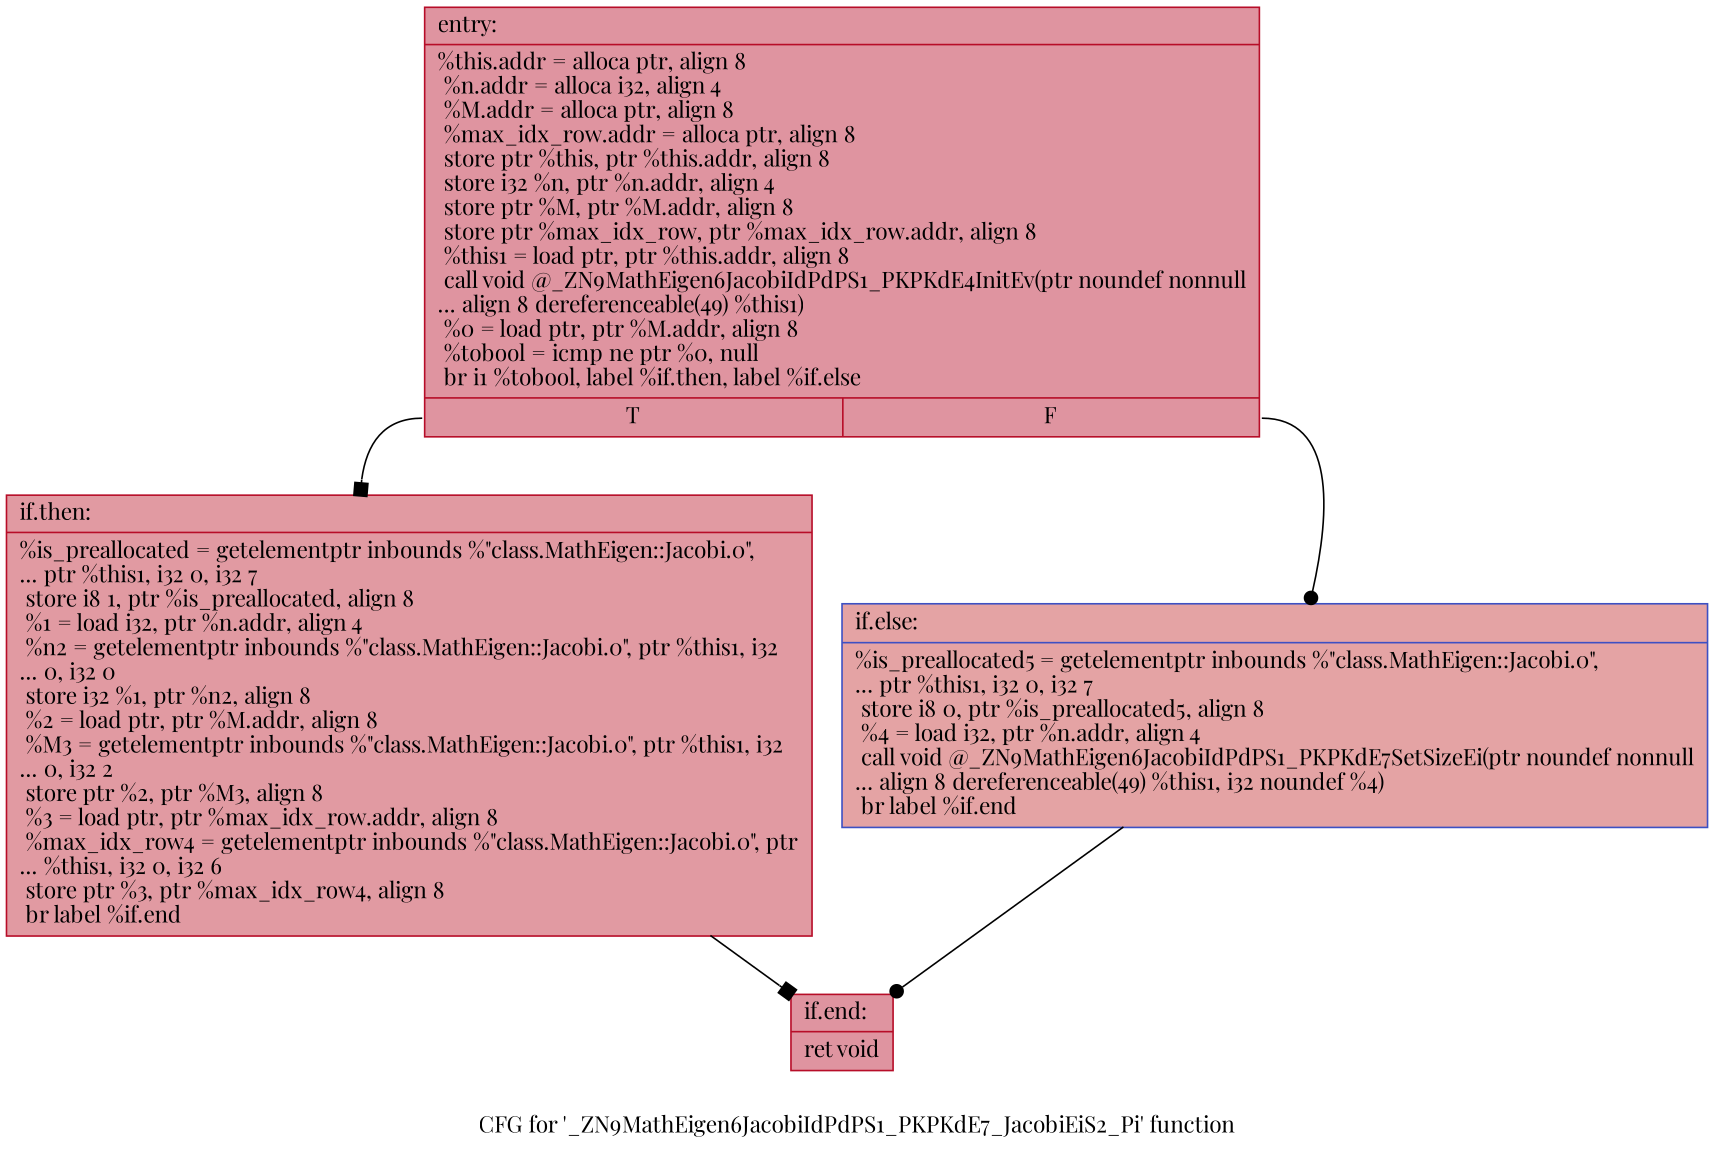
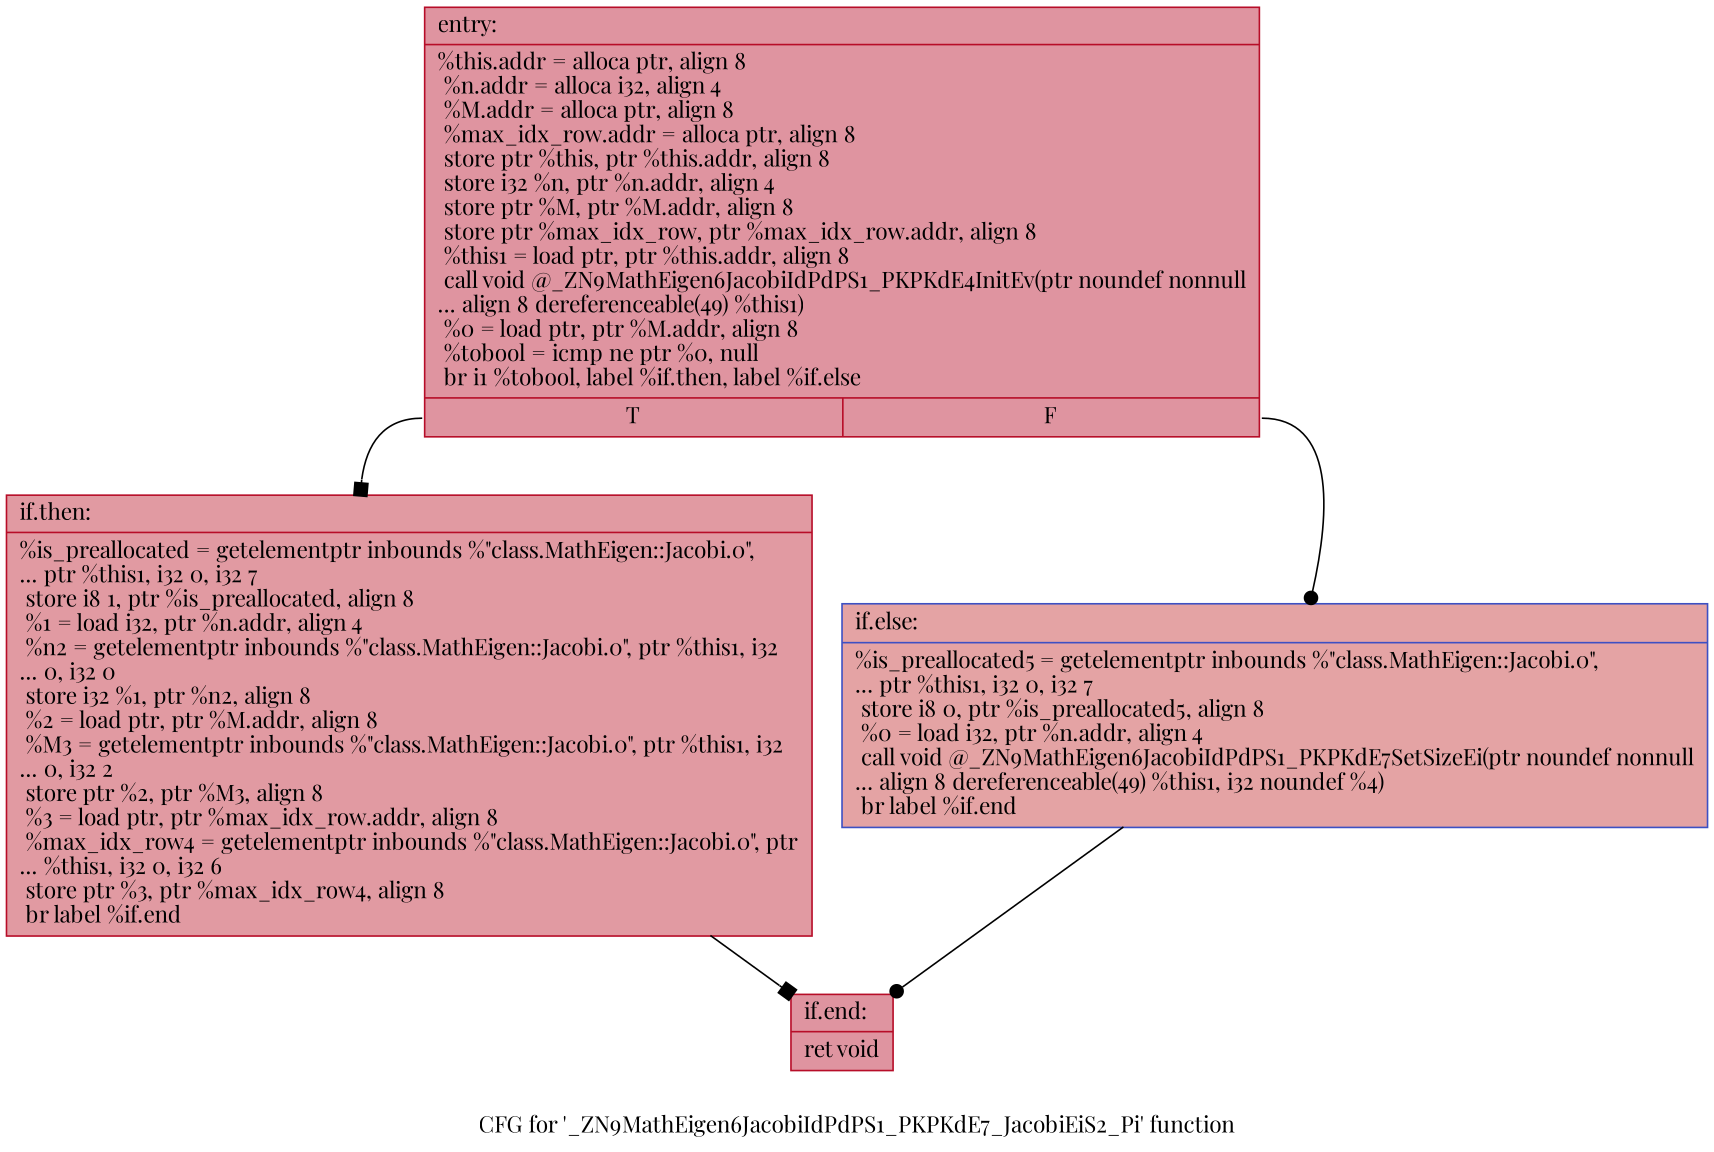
node "if.else:": text "%4 = load i32, ptr %n.addr, align 4" -> "%0 = load i32, ptr %n.addr, align 4"
